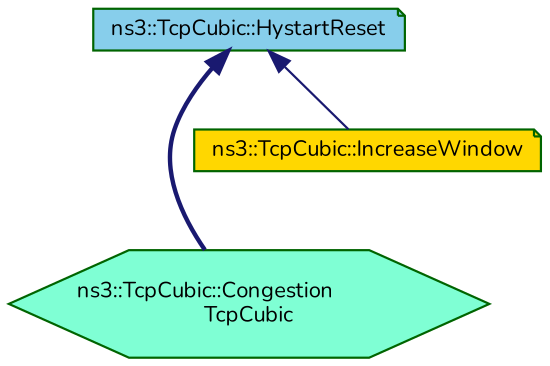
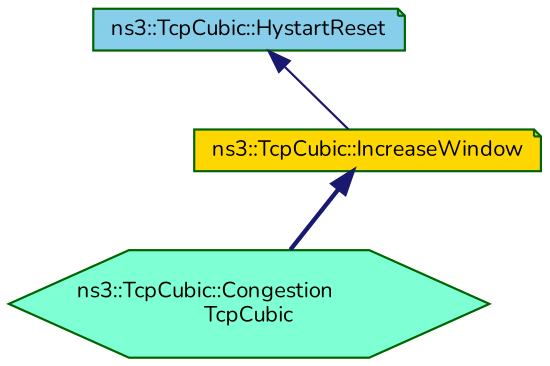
edge "ns3::TcpCubic::Congestion TcpCubic" -> "ns3::TcpCubic::HystartReset": now "ns3::TcpCubic::Congestion TcpCubic" -> "ns3::TcpCubic::IncreaseWindow"
